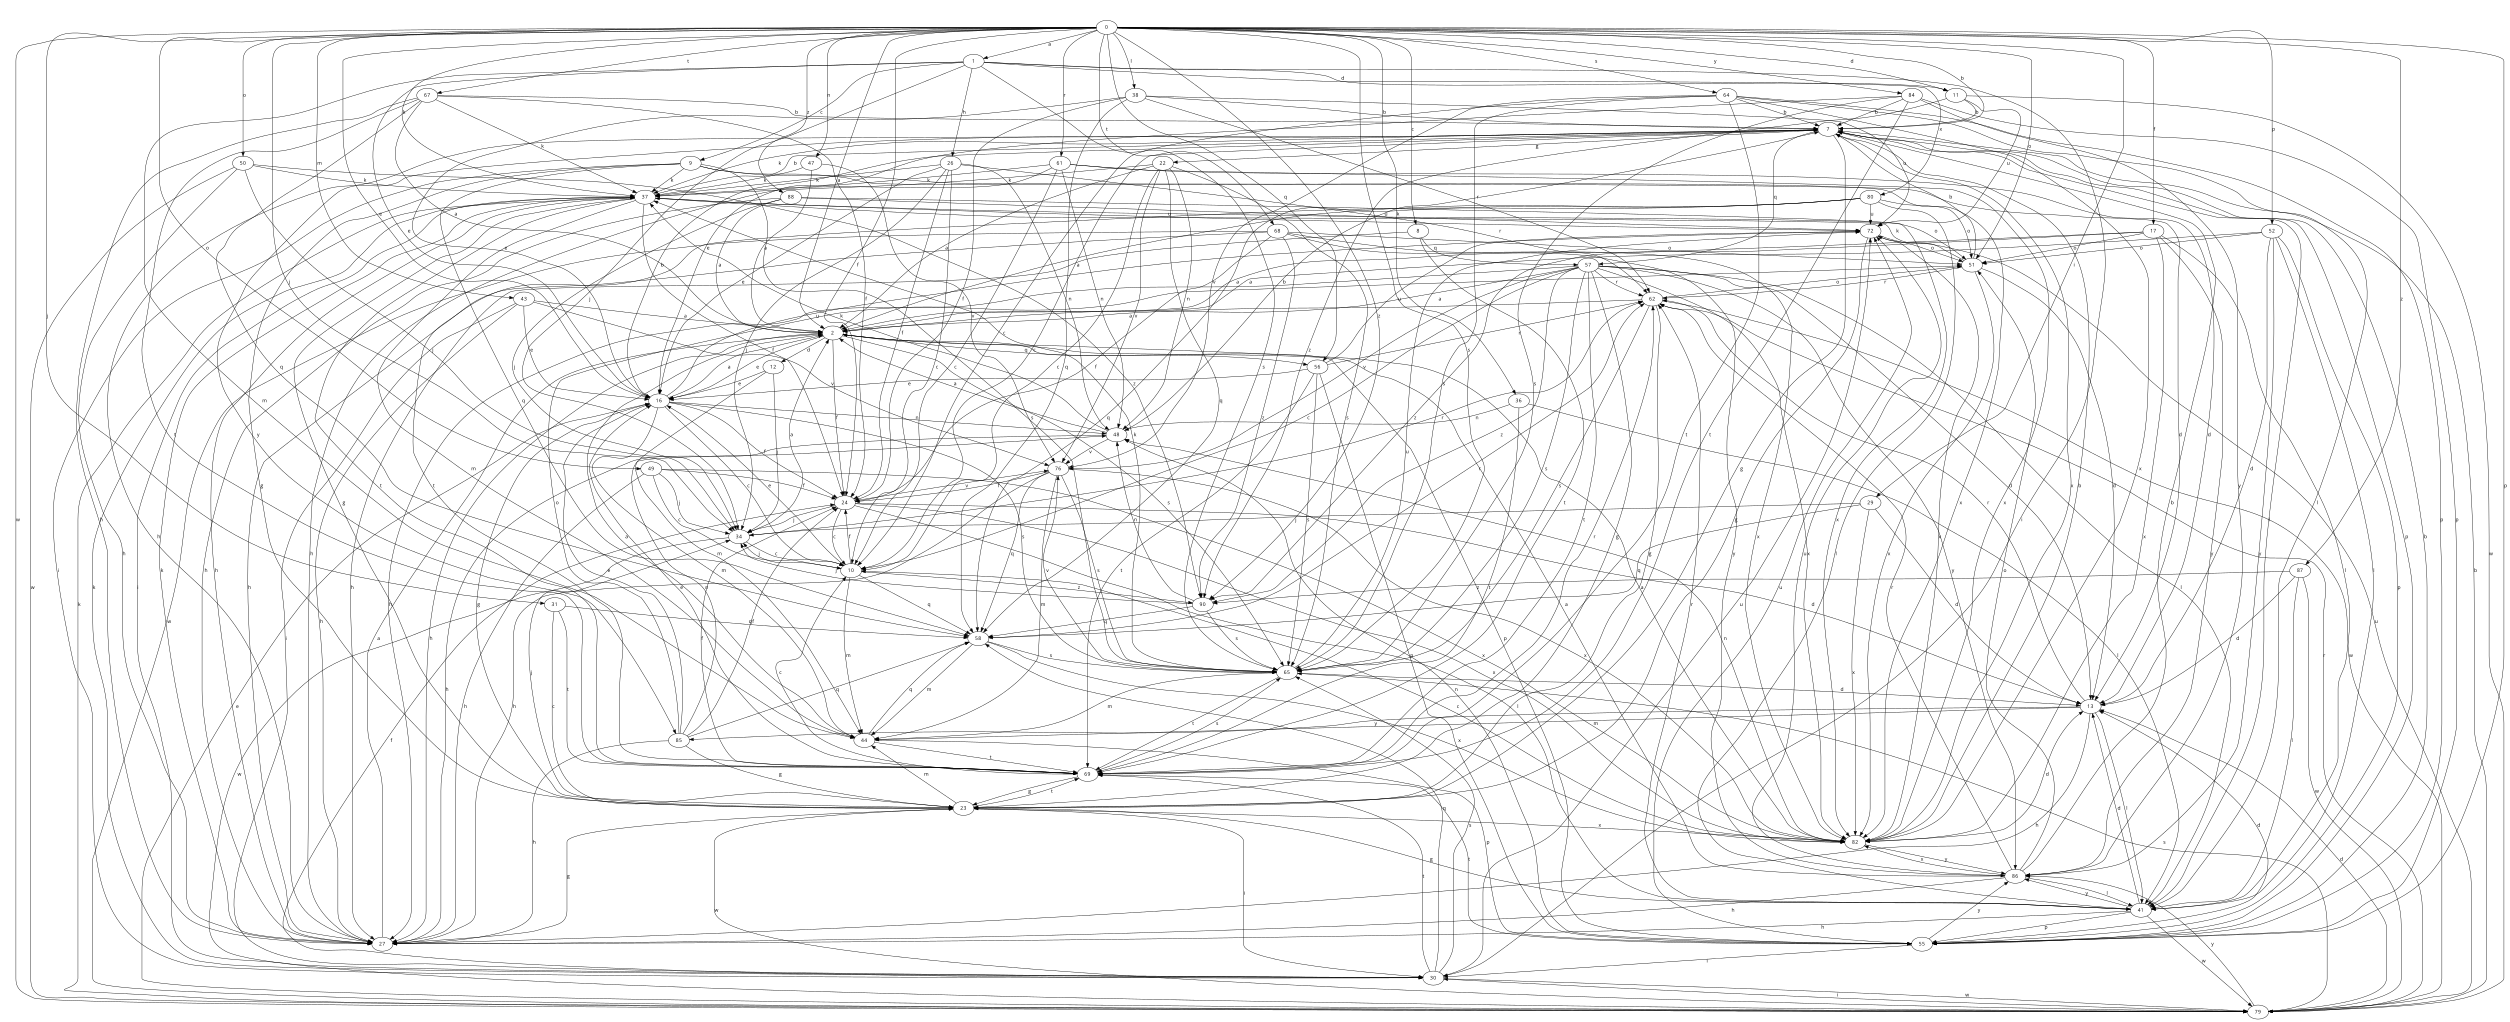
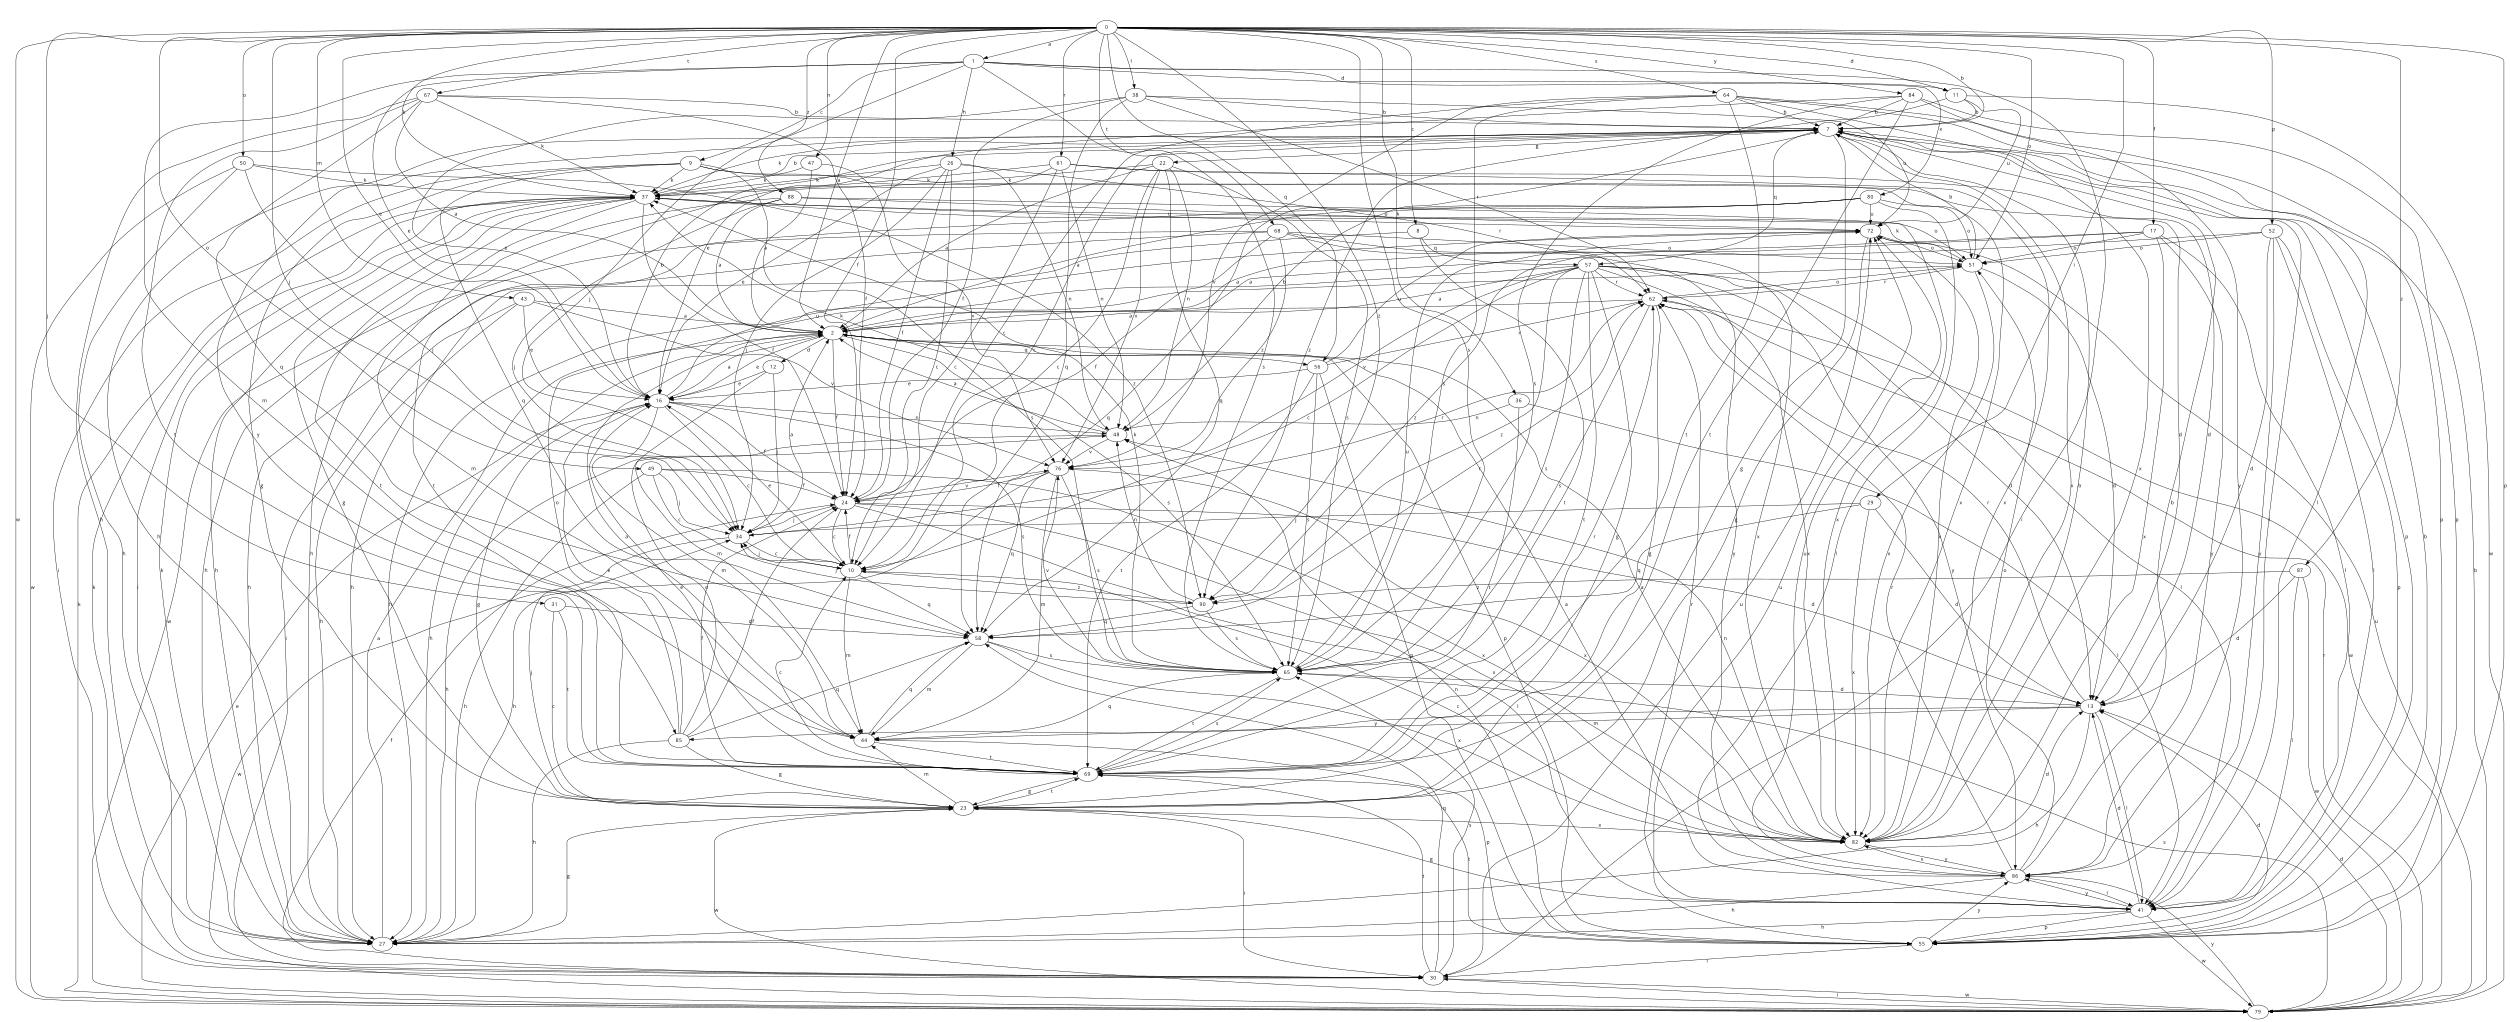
edge "68" -> "90": now "68" -> "76"
edge "65" -> "44": label "m" -> "q"
